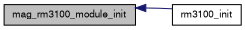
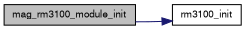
edge "rm3100_init" -> "mag_rm3100_module_init": reversed
